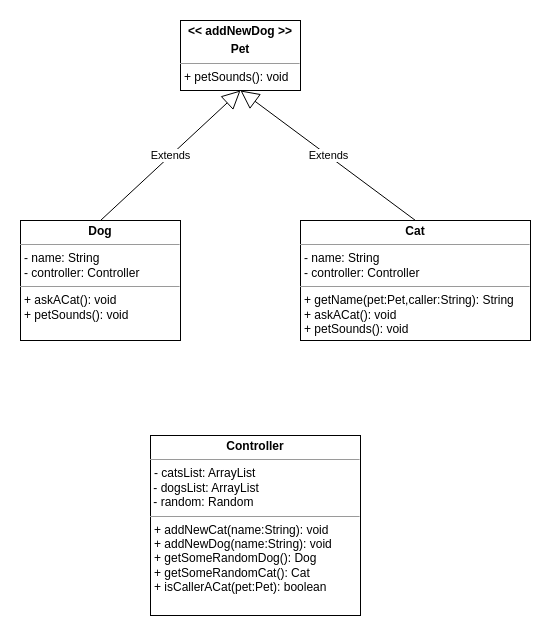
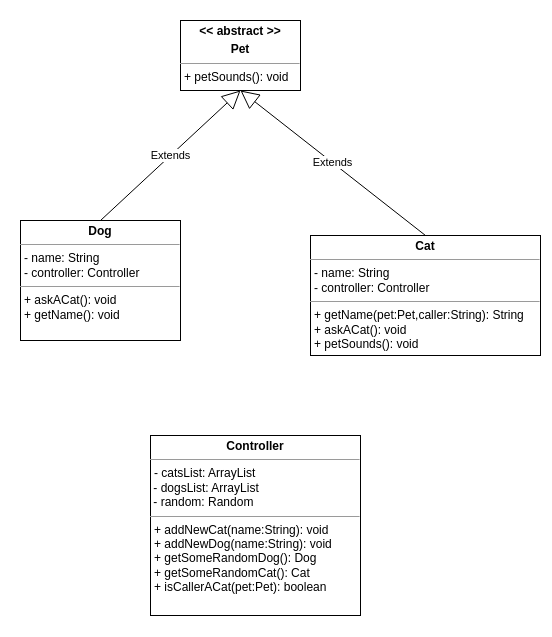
node "<< addNewDog >> Pet + petSounds(): void": label "<< addNewDog >> Pet + petSounds(): void" -> "<< abstract >> Pet + petSounds(): void"
node "Dog - name: String - controller: Controller + askACat(): void + petSounds(): void": label "Dog - name: String - controller: Controller + askACat(): void + petSounds(): void" -> "Dog - name: String - controller: Controller + askACat(): void + getName(): void"
node "Cat - name: String - controller: Controller + getName(pet:Pet,caller:String): String + askACat(): void + petSounds(): void": moved (416, 281) -> (426, 296)
